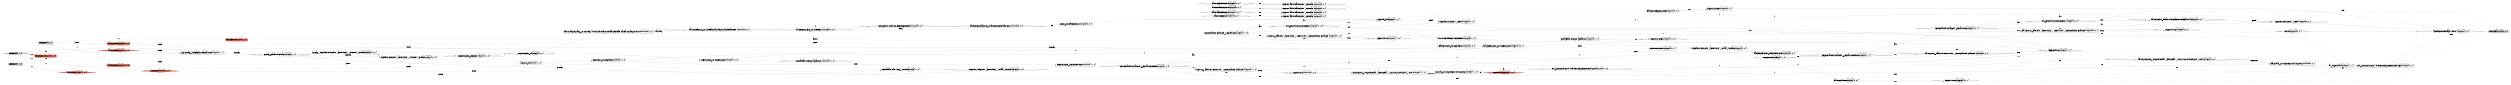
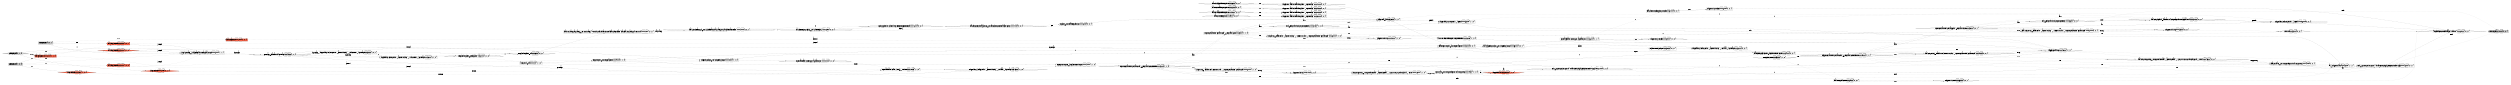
edge "postHttpRequest['0', '0', '1']" -> "final String jsonCmd@@@2@@@['0', '0', '1']": label "jsonCmd" -> "true"
